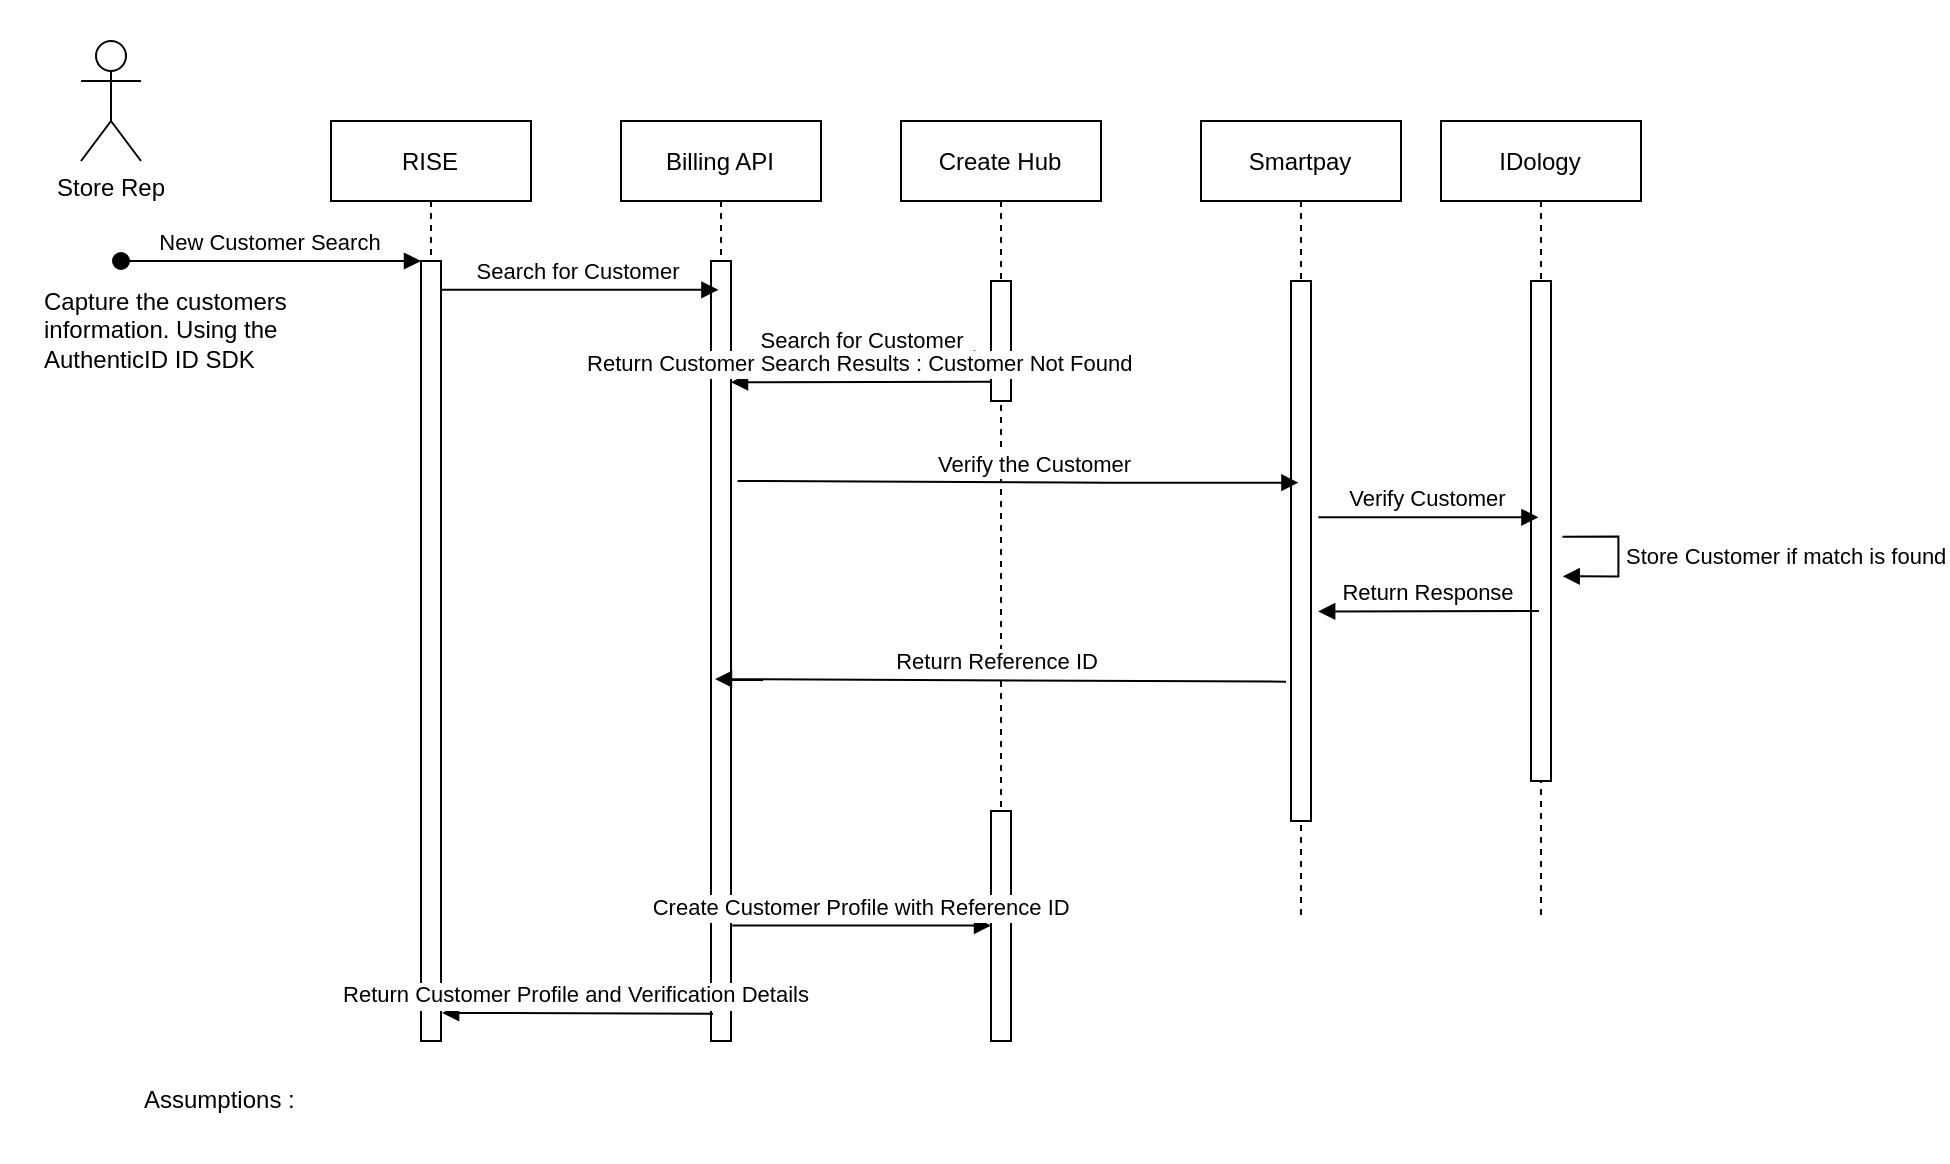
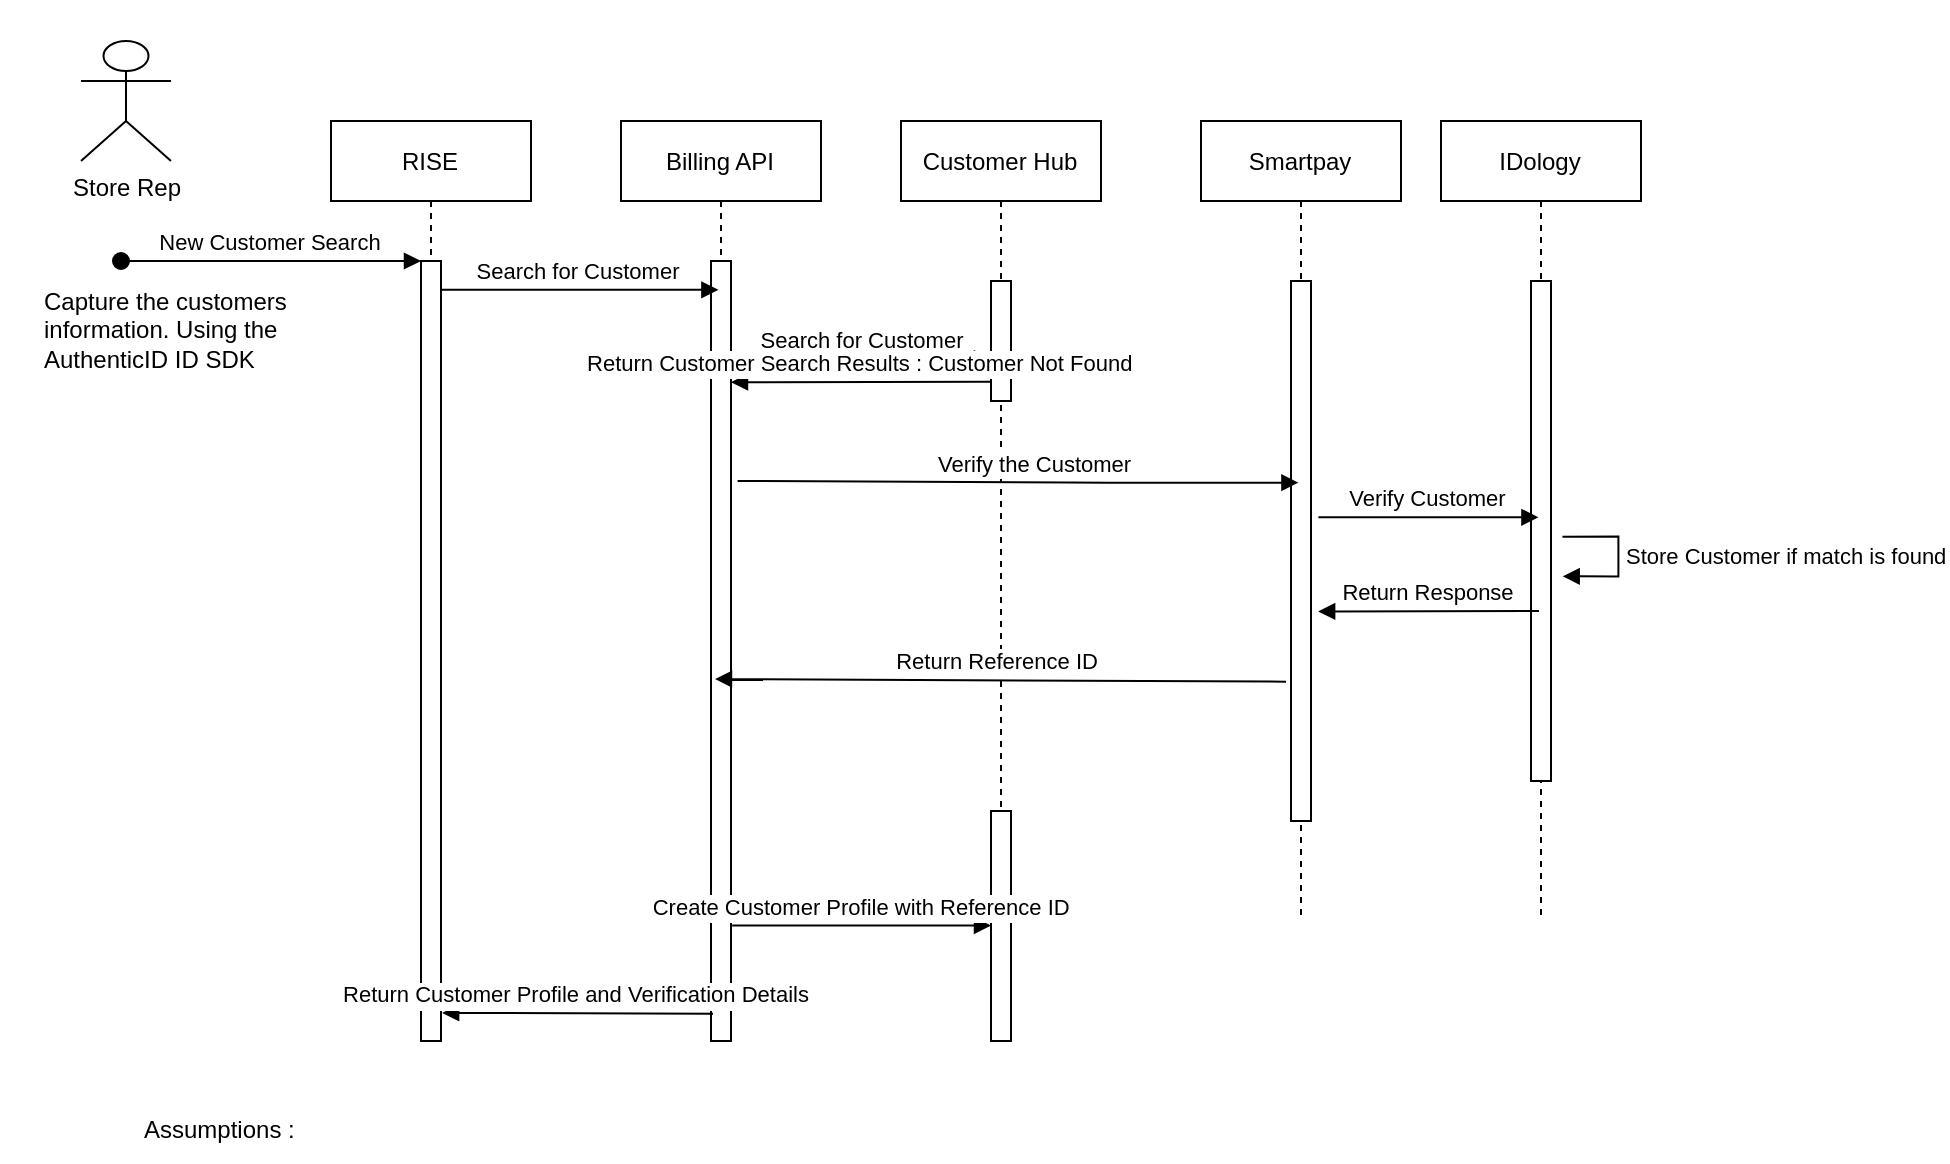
node "Store Rep": size 60x120 -> 90x120
node "Create Hub": label "Create Hub" -> "Customer Hub"
node "Assumptions :": moved (301, 1101) -> (301, 1131)
